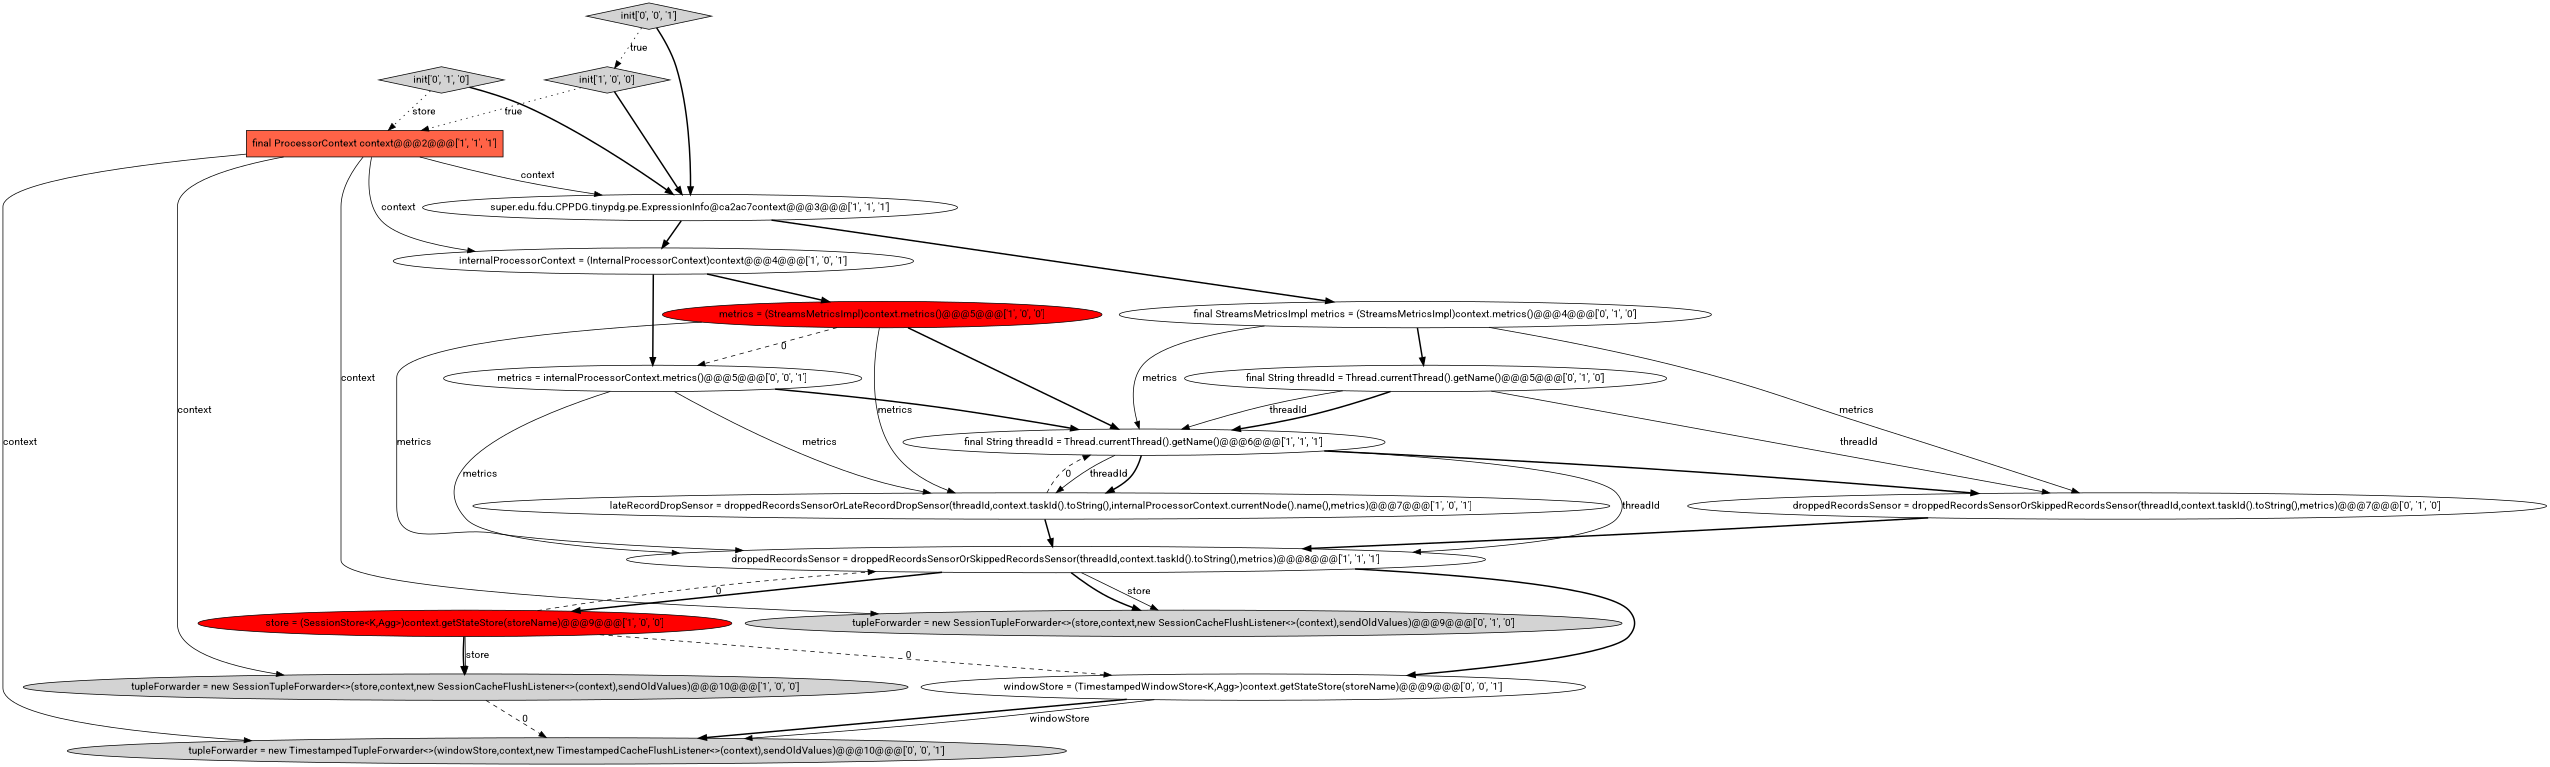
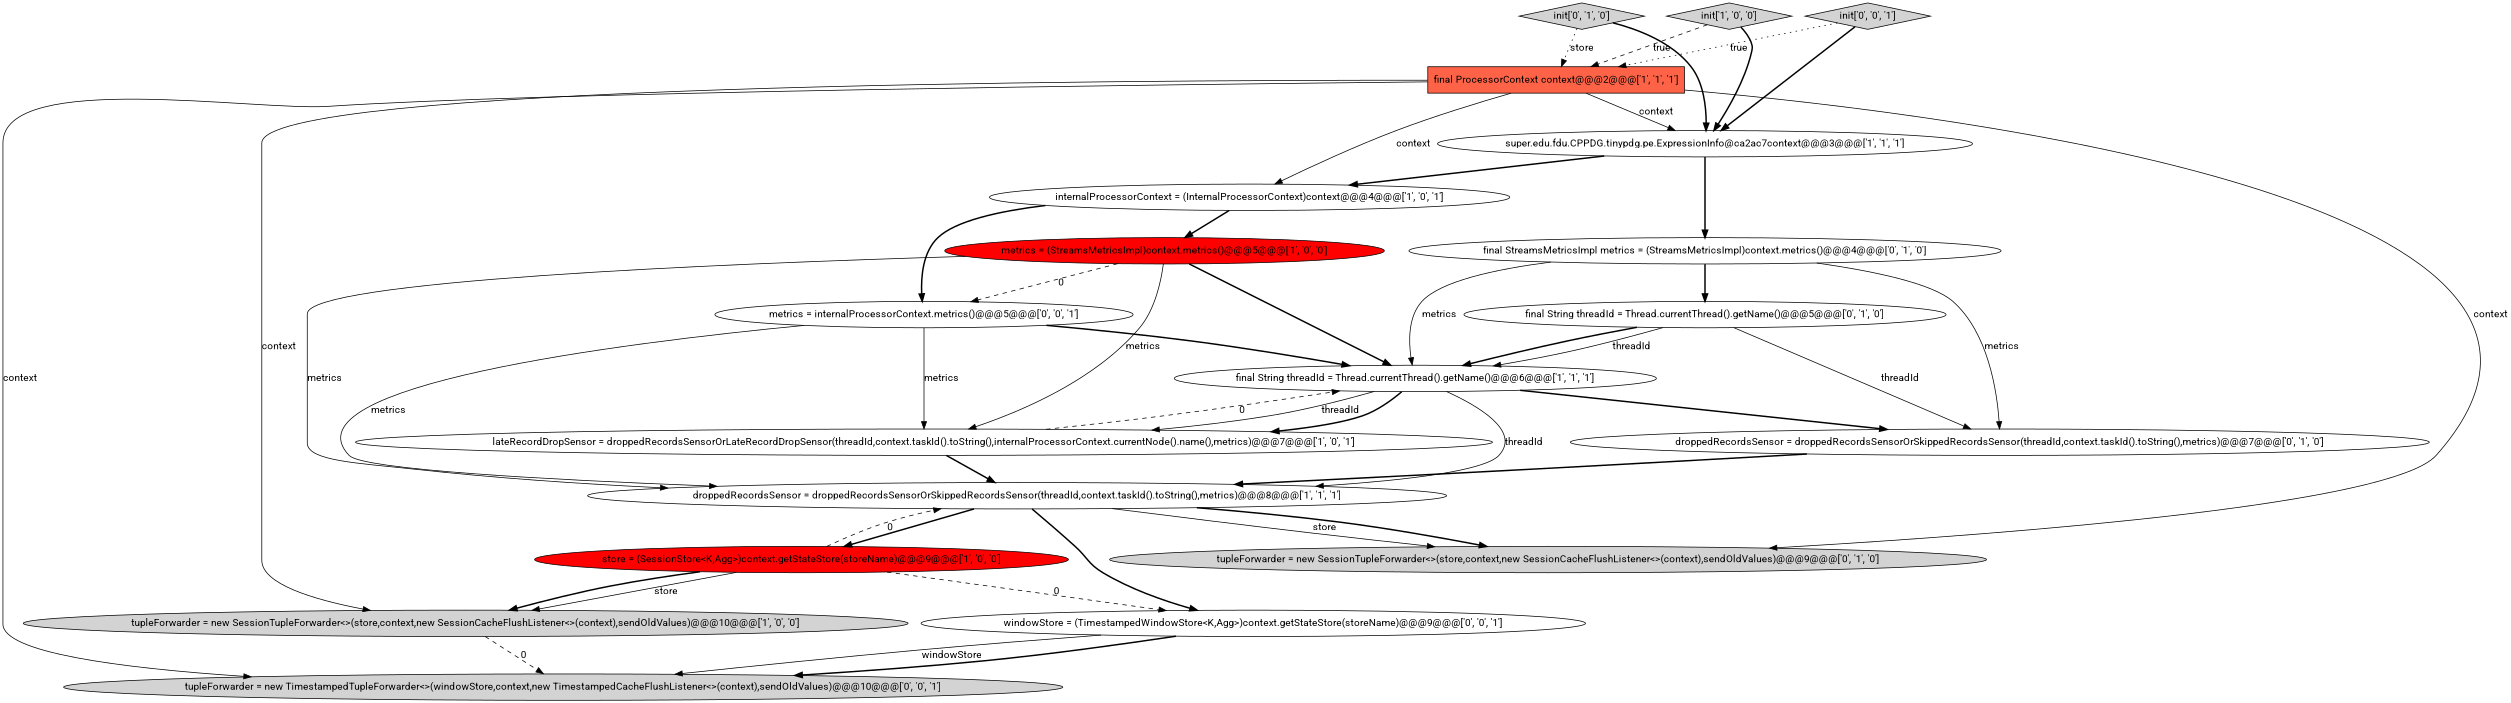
edge "init['0', '0', '1']" -> "init['1', '0', '0']": now "init['0', '0', '1']" -> "final ProcessorContext context@@@2@@@['1', '1', '1']"
edge "init['1', '0', '0']" -> "final ProcessorContext context@@@2@@@['1', '1', '1']": style dotted -> dashed
